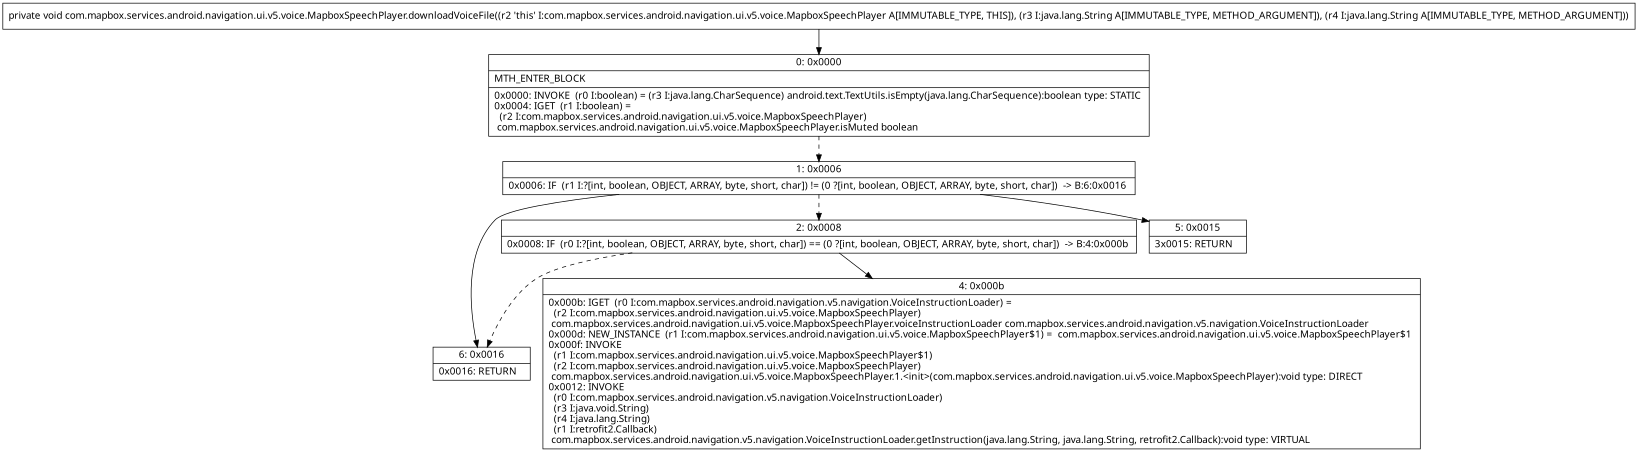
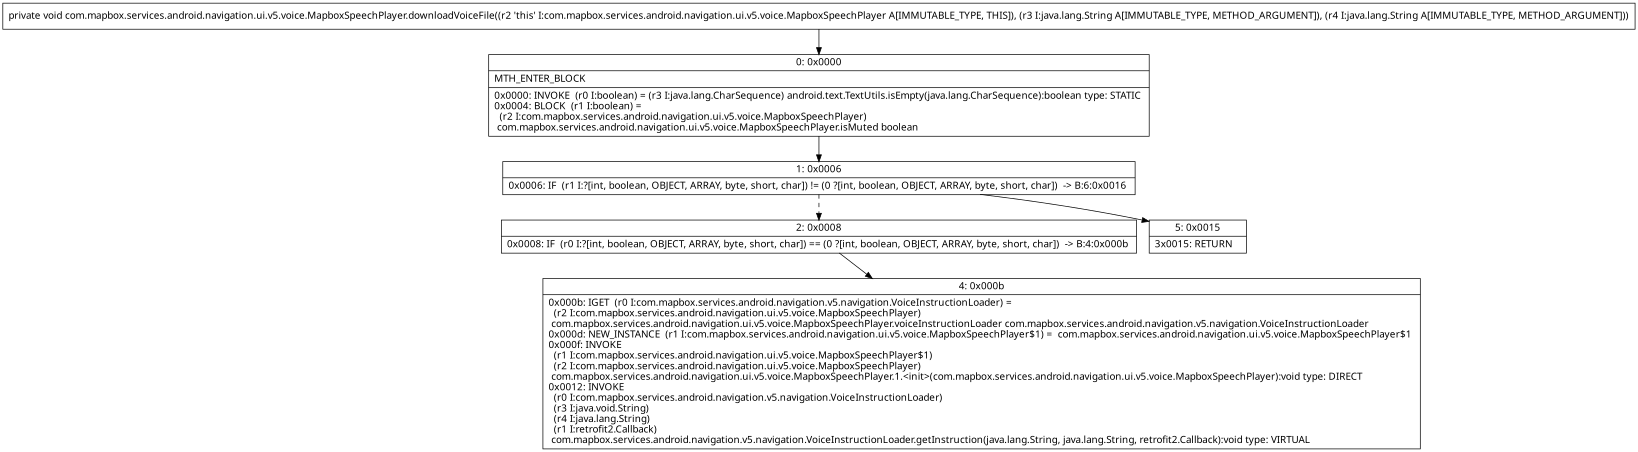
node "0: 0x0000": text "0x0004: IGET  (r1 I:boolean) =" -> "0x0004: BLOCK  (r1 I:boolean) ="
edge "0: 0x0000" -> "1: 0x0006": style dashed -> solid
node "6: 0x0016": removed
